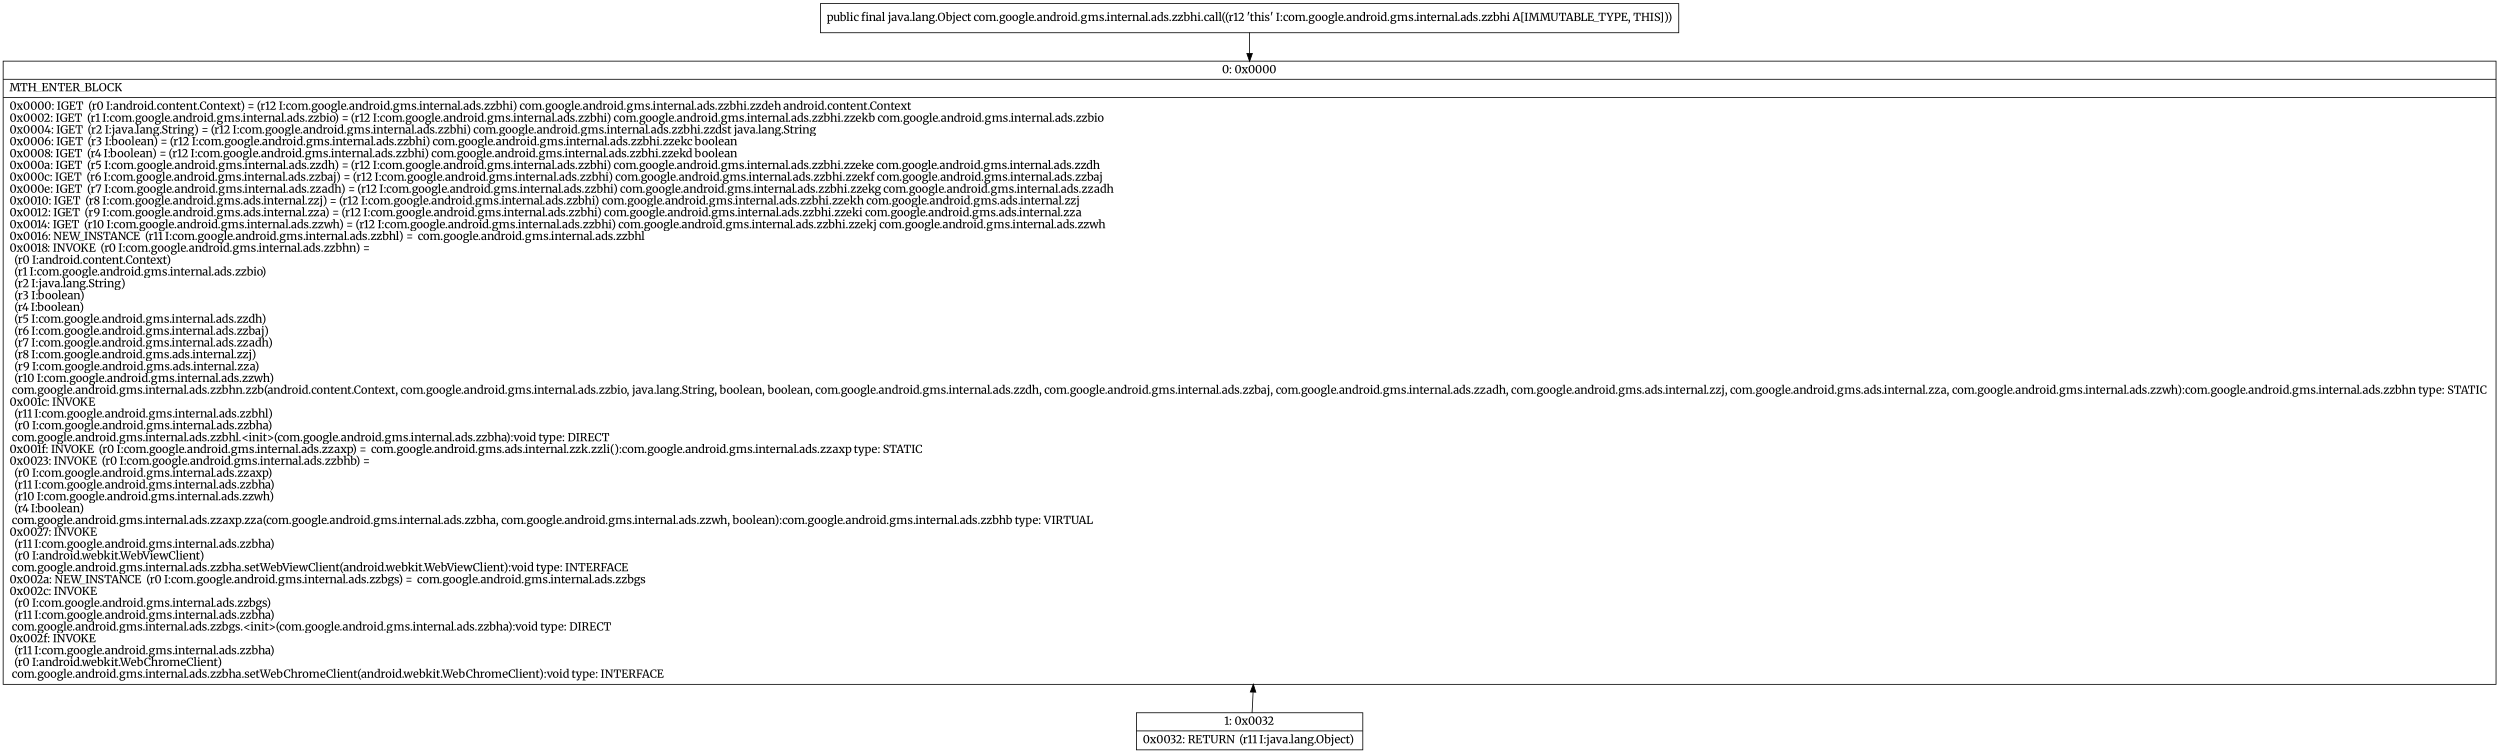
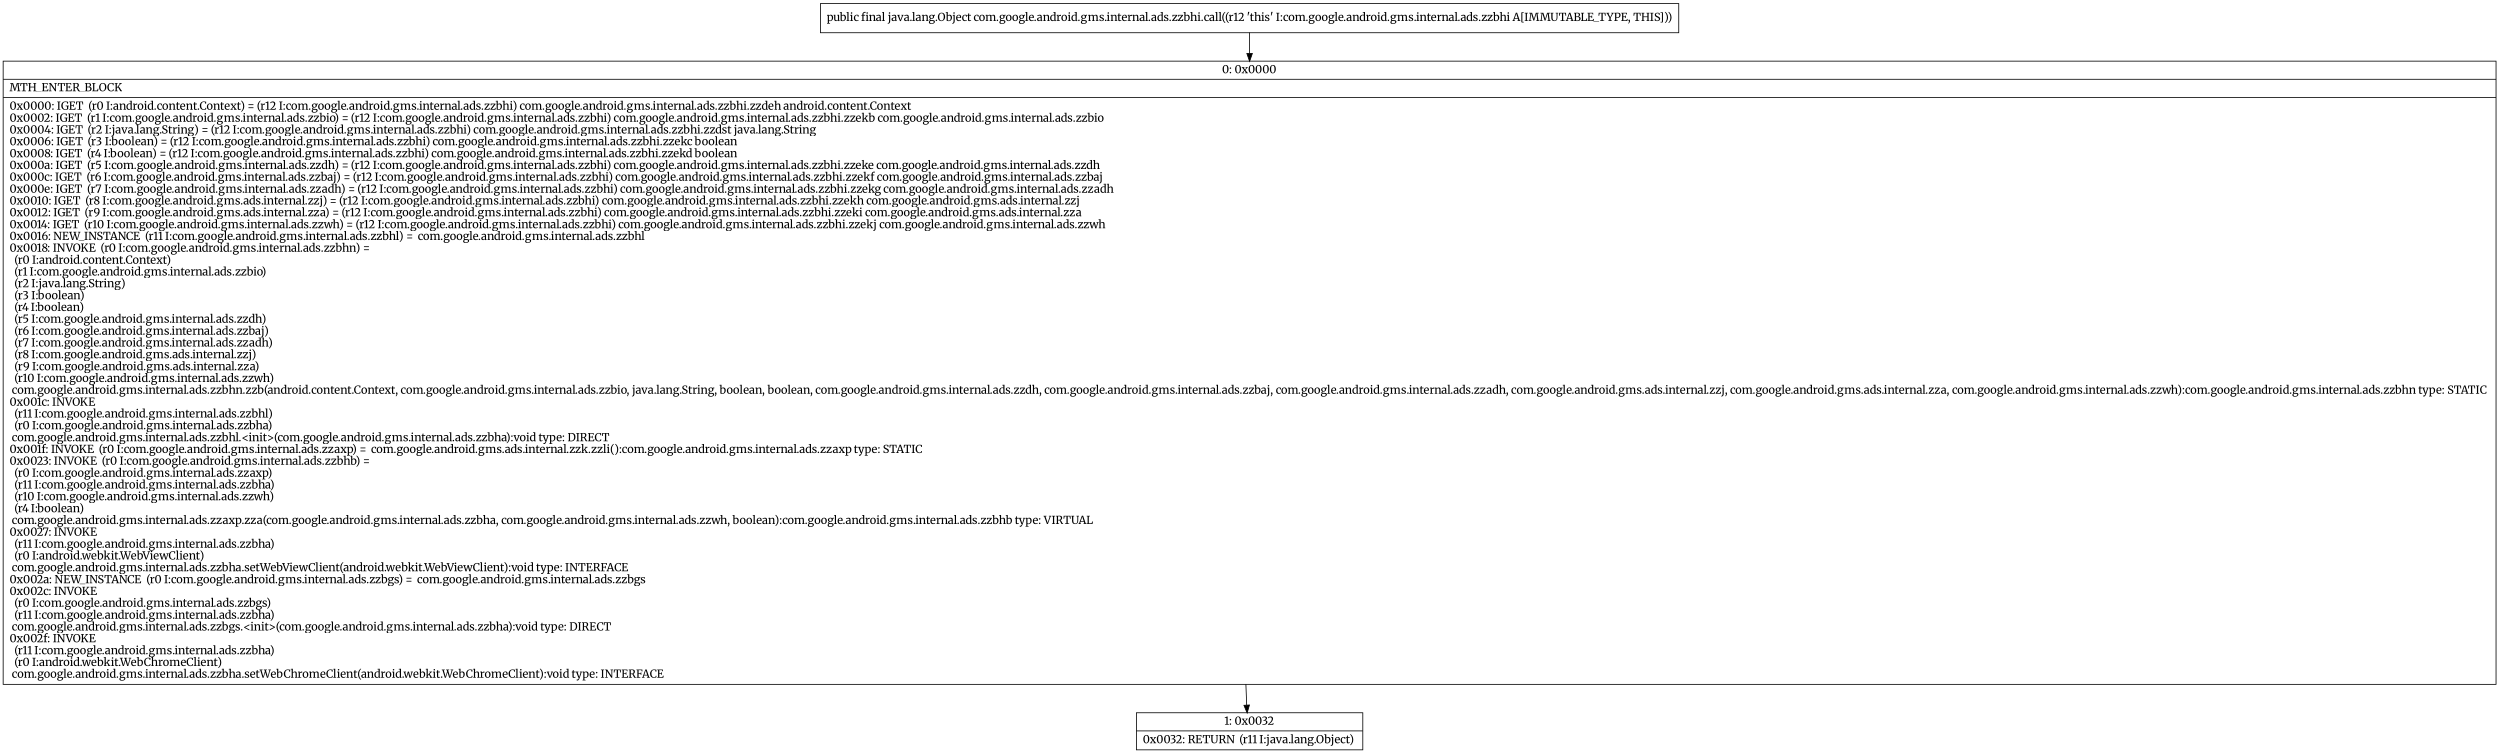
edge "1: 0x0032" -> "0: 0x0000": reversed
